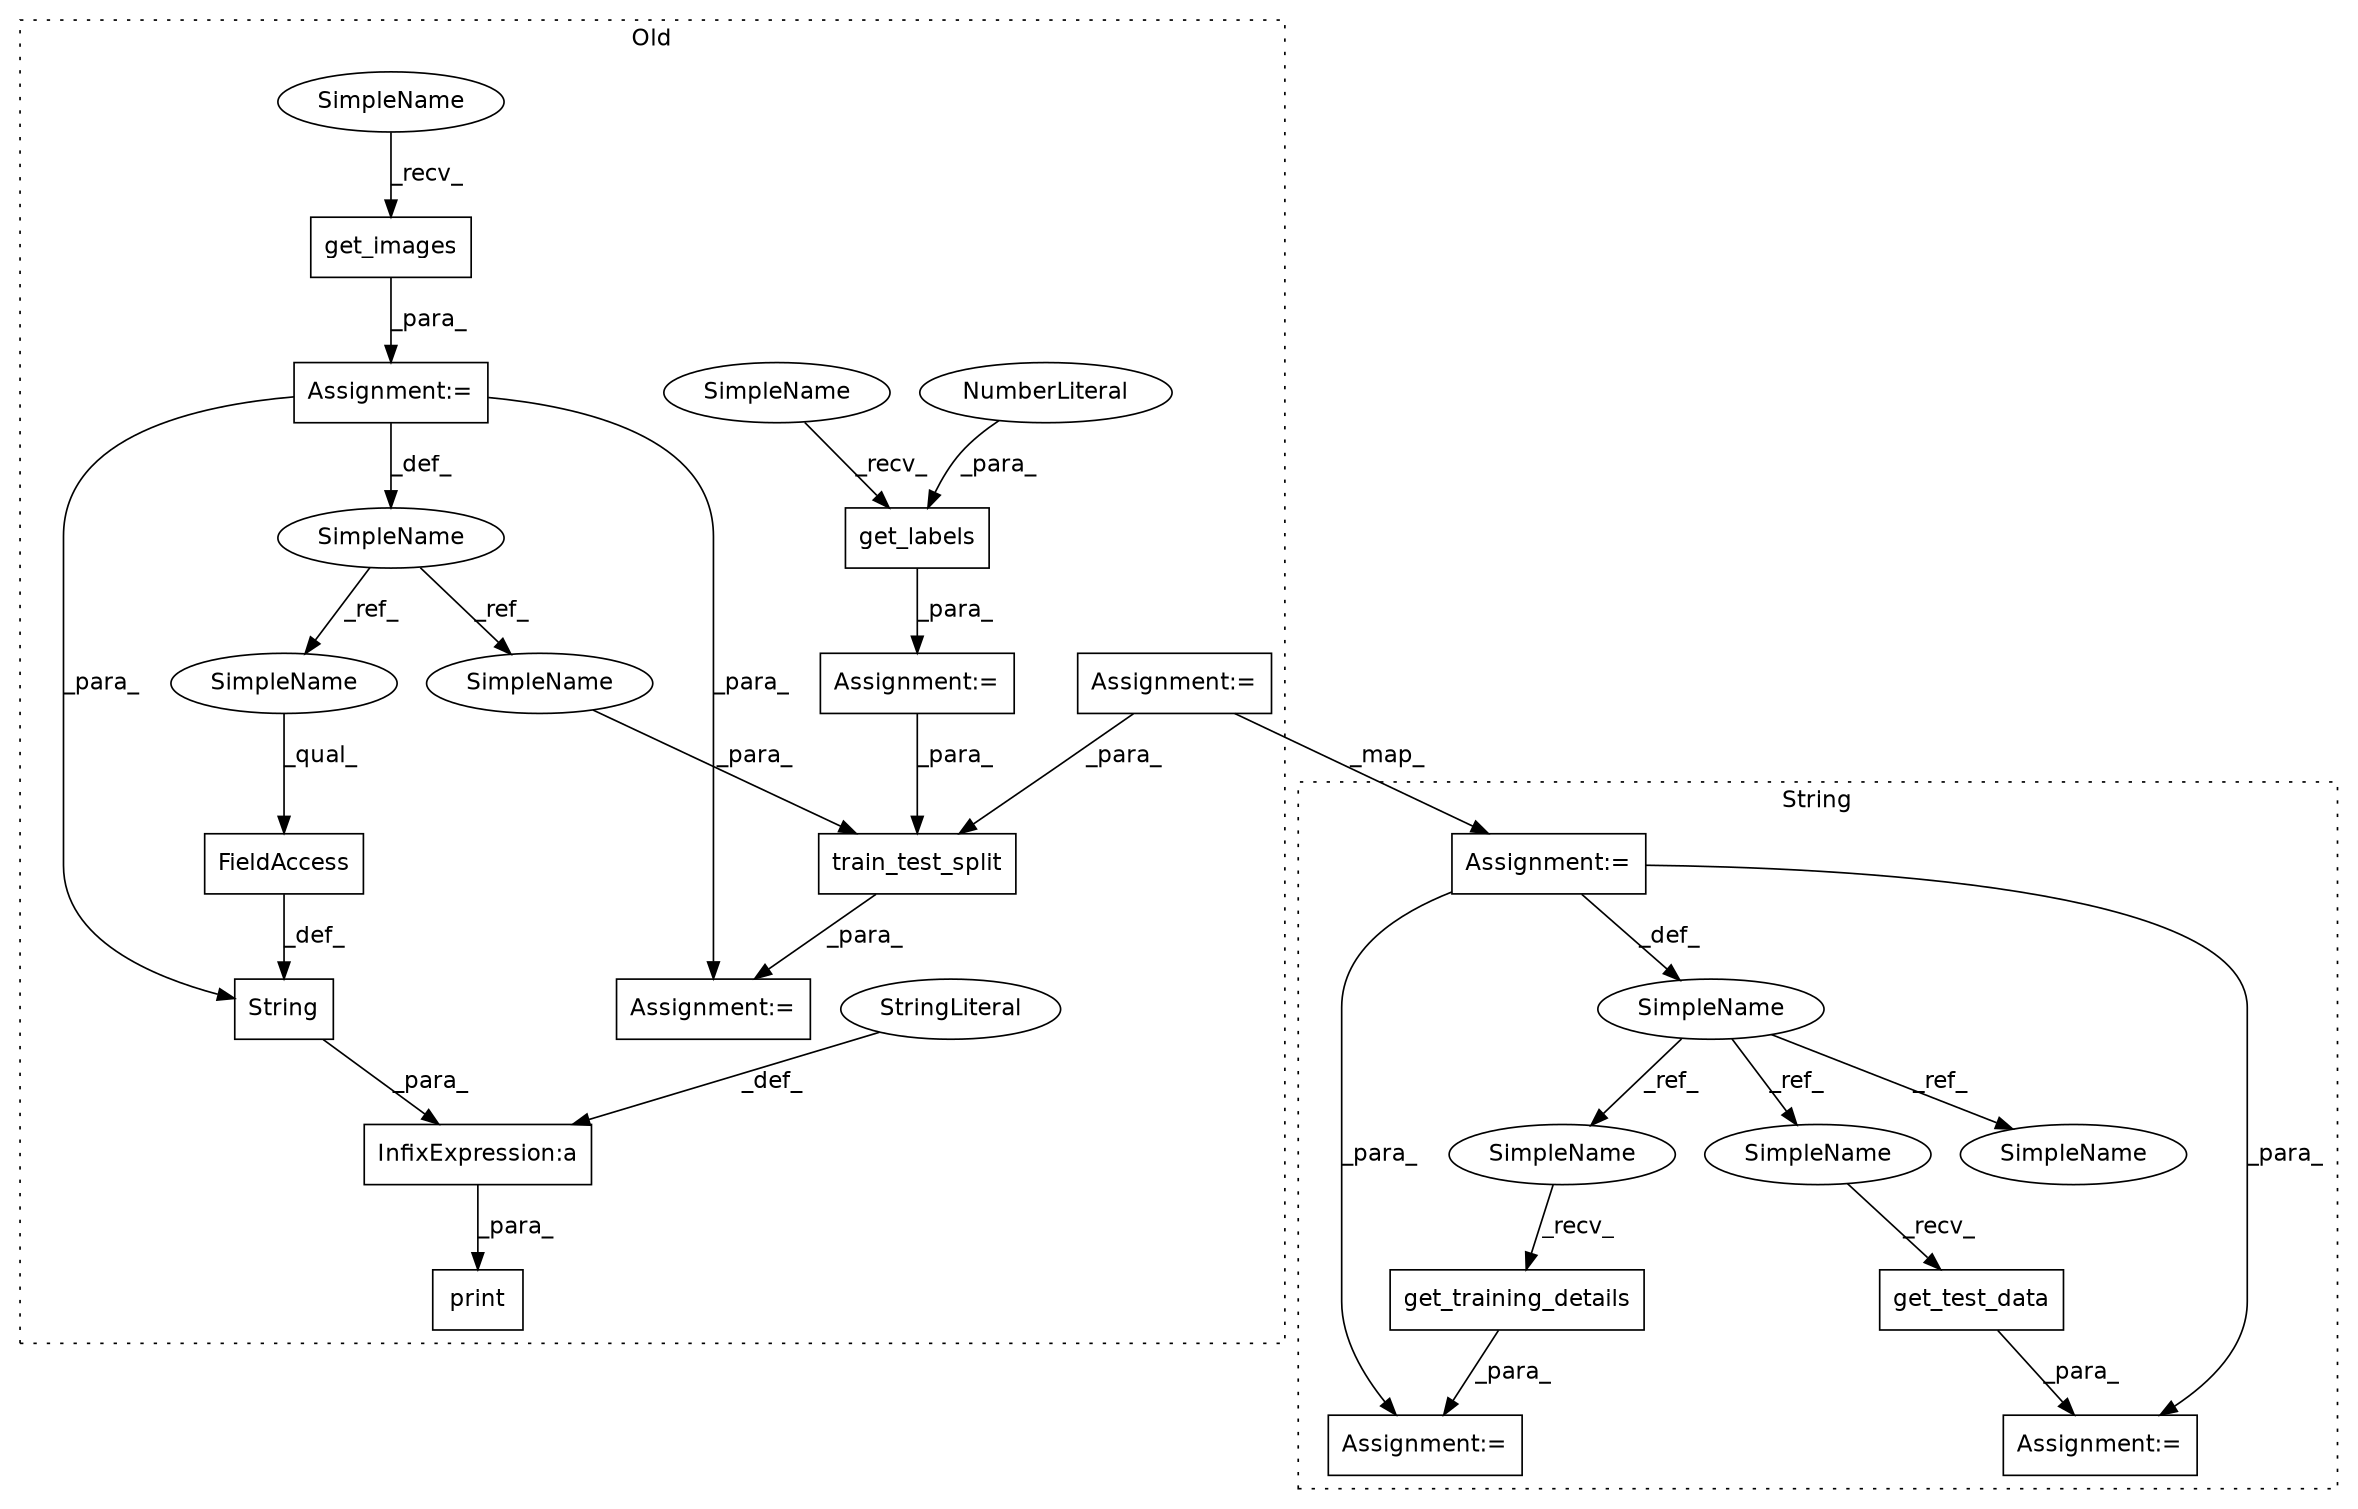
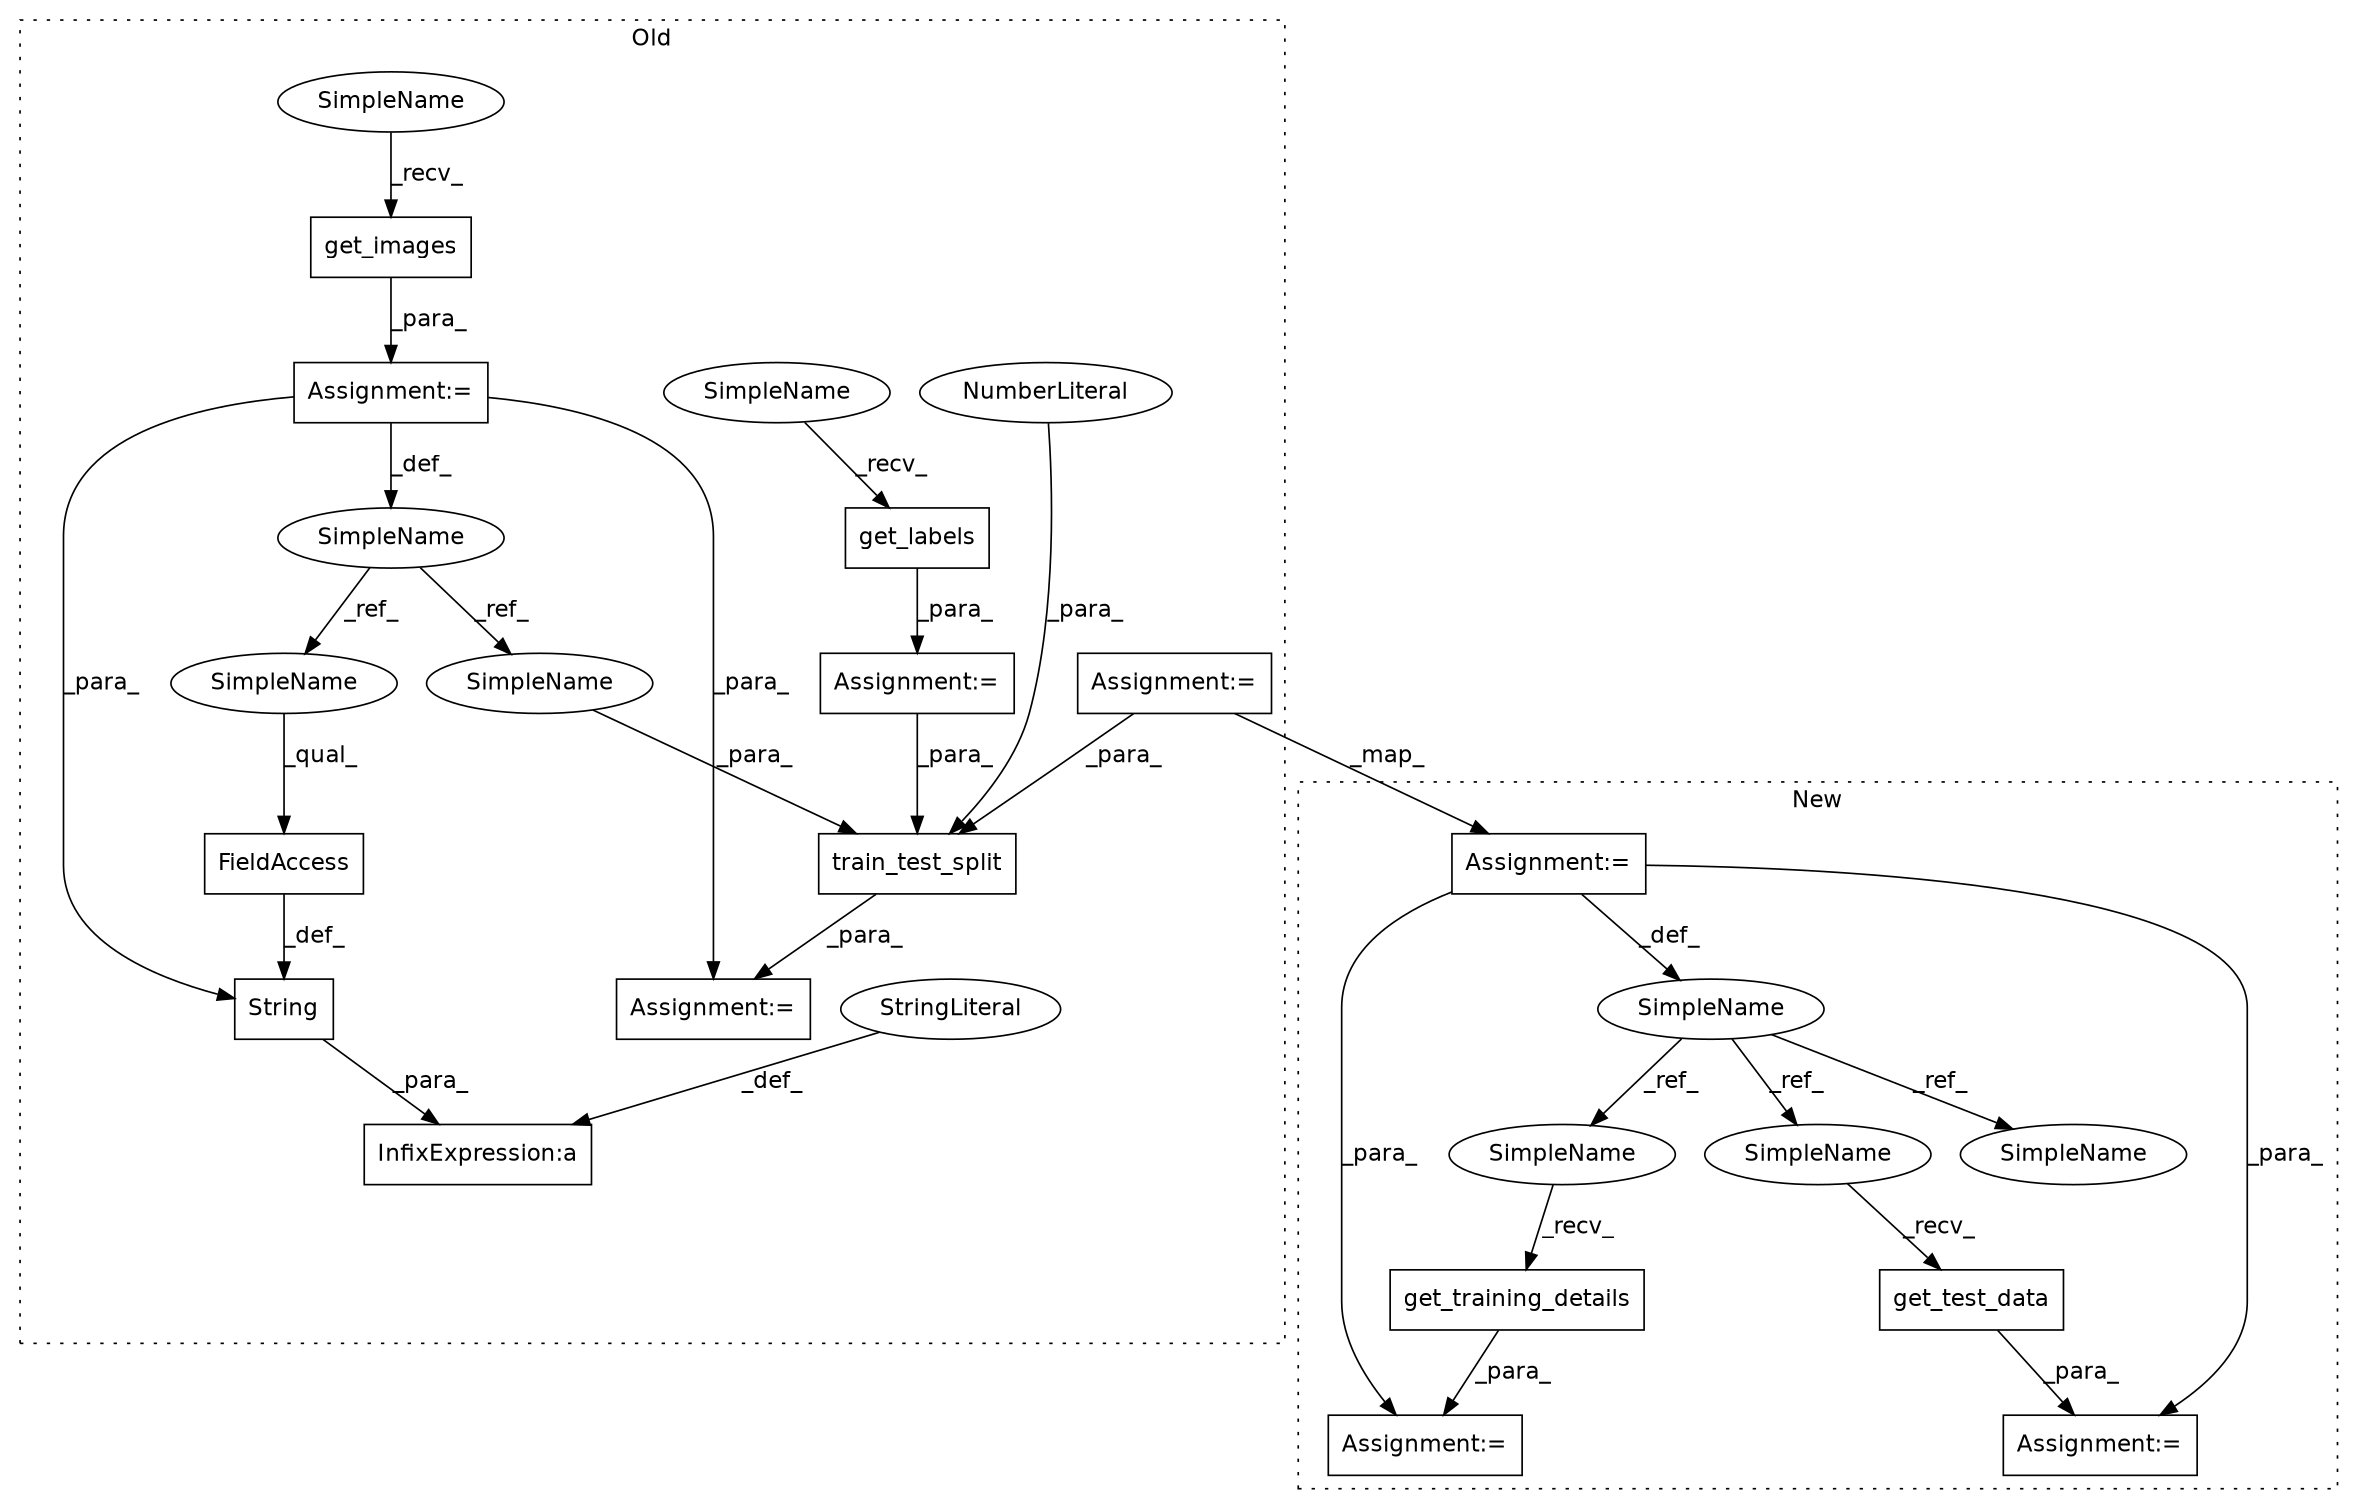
edge "NumberLiteral" -> "get_labels": now "NumberLiteral" -> "train_test_split"
cluster "String": label "String" -> "New"
node "print": removed
